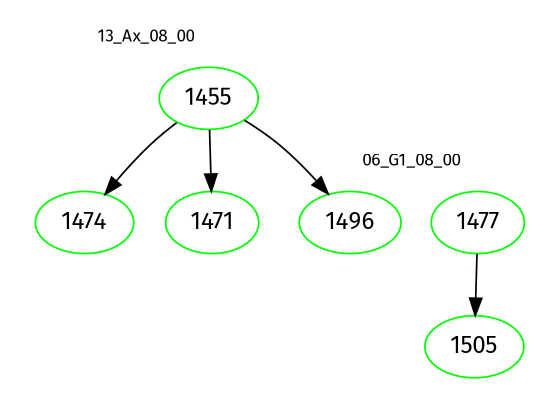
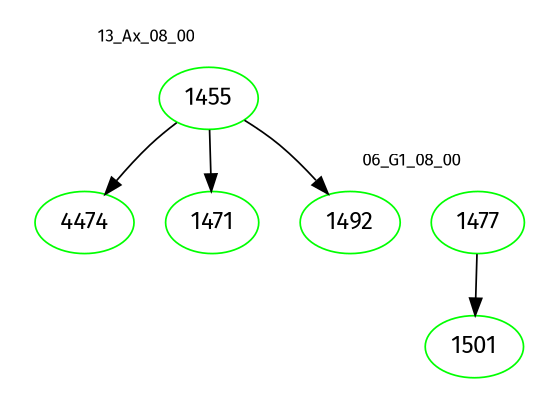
node "1474": label "1474" -> "4474"
node "1496": label "1496" -> "1492"
node "1505": label "1505" -> "1501"
